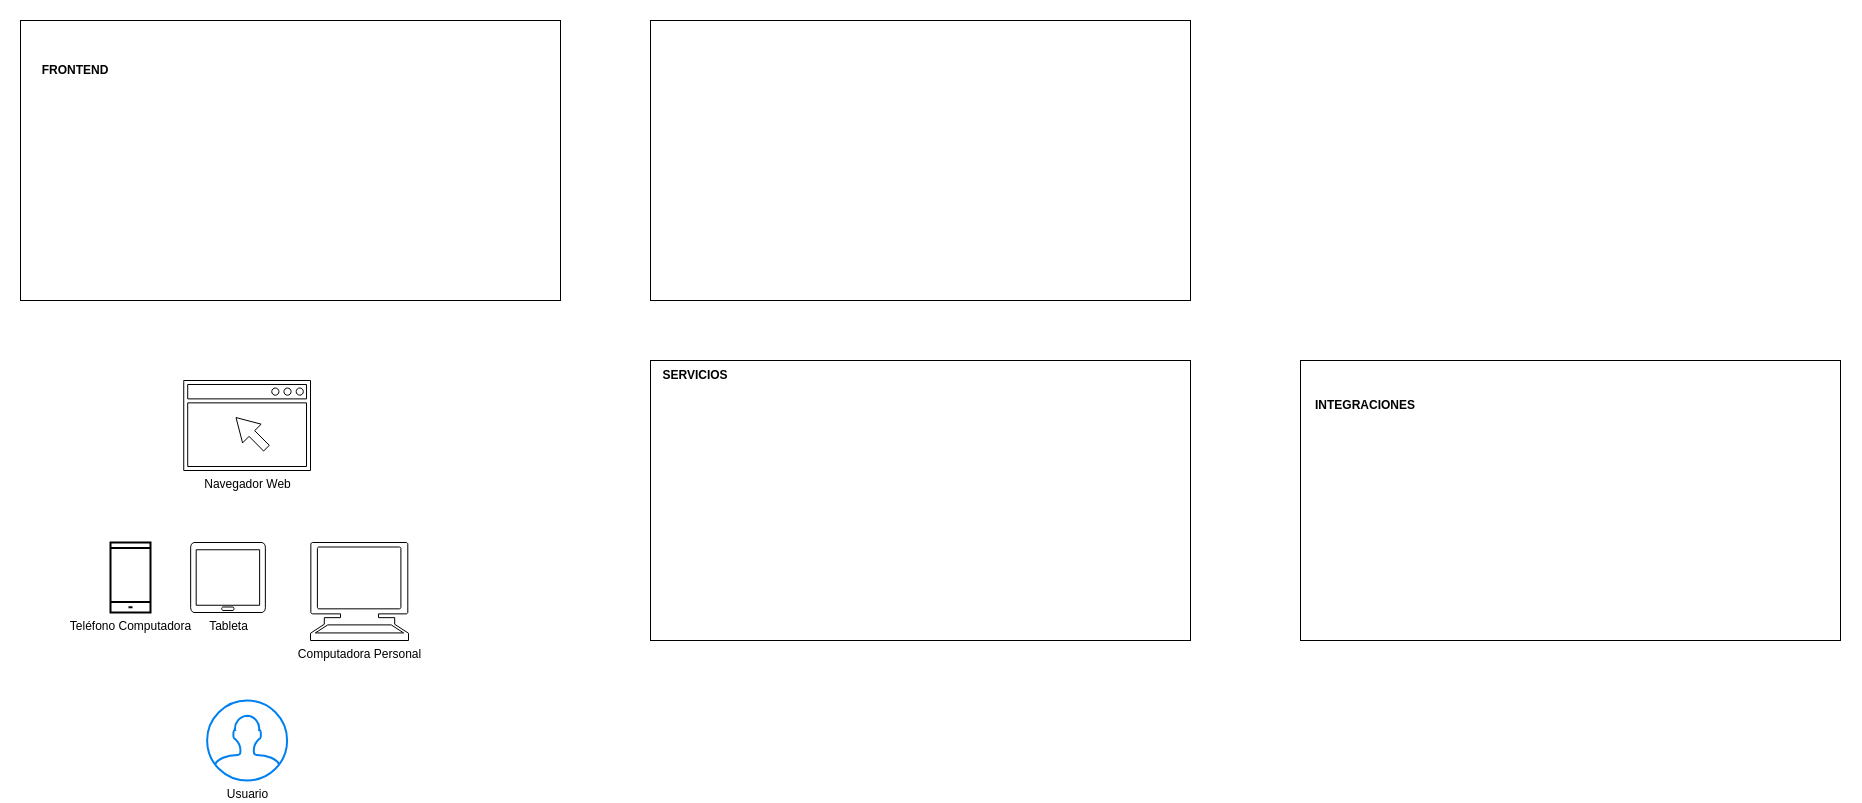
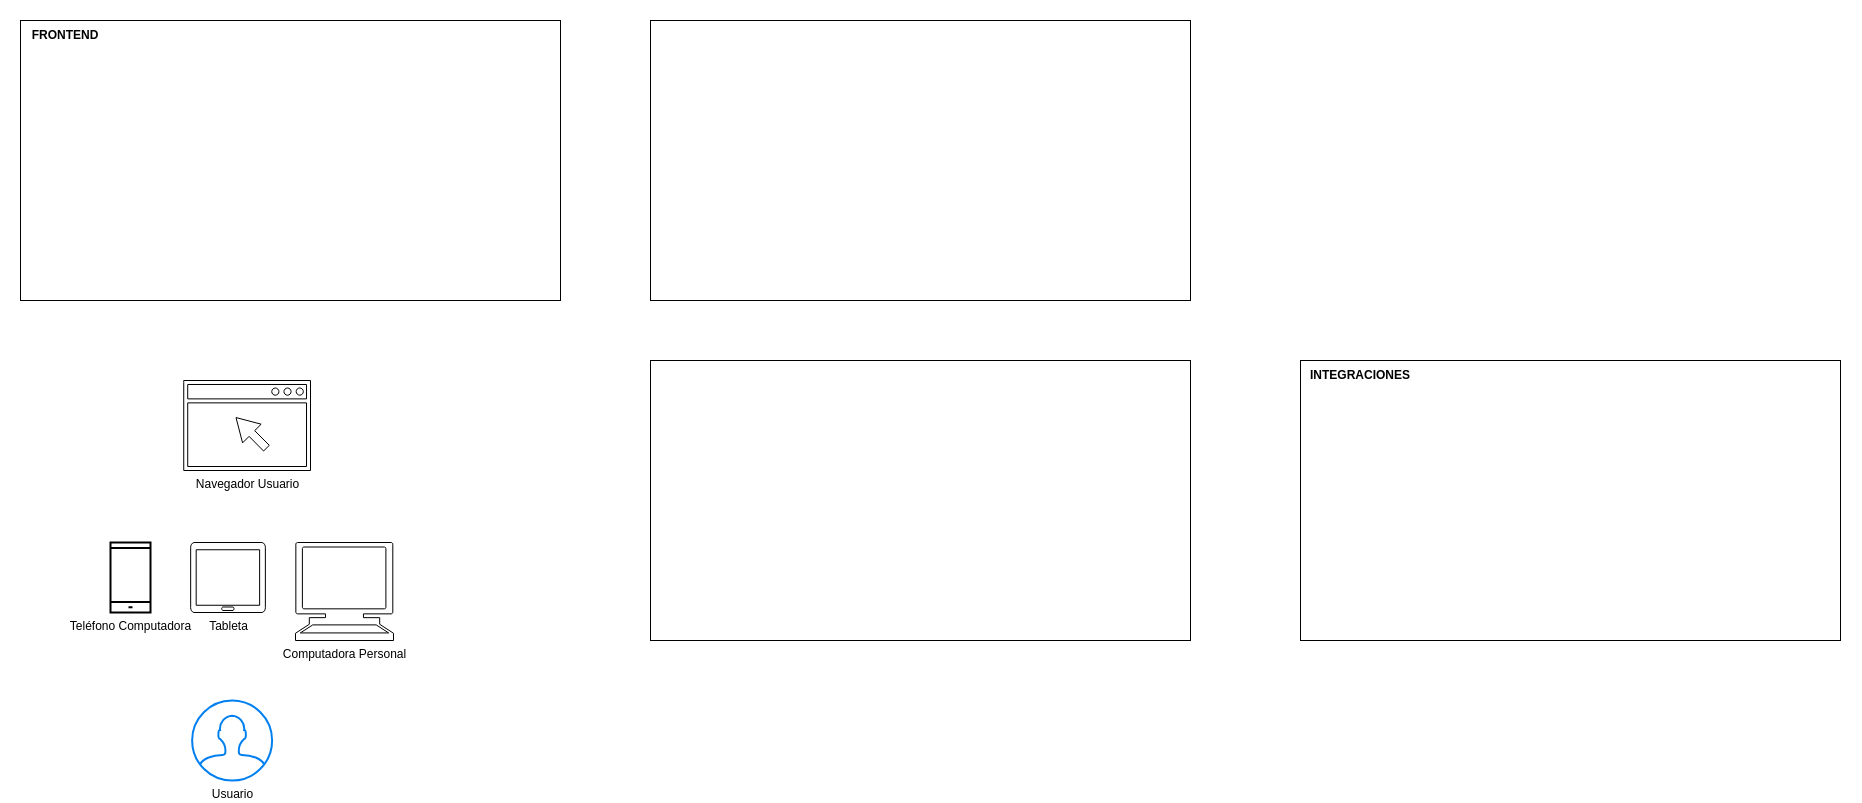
node "FRONTEND": moved (76, 71) -> (66, 36)
node "SERVICIOS": removed
node "INTEGRACIONES": moved (1366, 406) -> (1361, 376)
node "Navegador Web": label "Navegador Web" -> "Navegador Usuario"
node "Computadora Personal": moved (360, 592) -> (345, 592)
node "Usuario": moved (247, 741) -> (232, 741)
